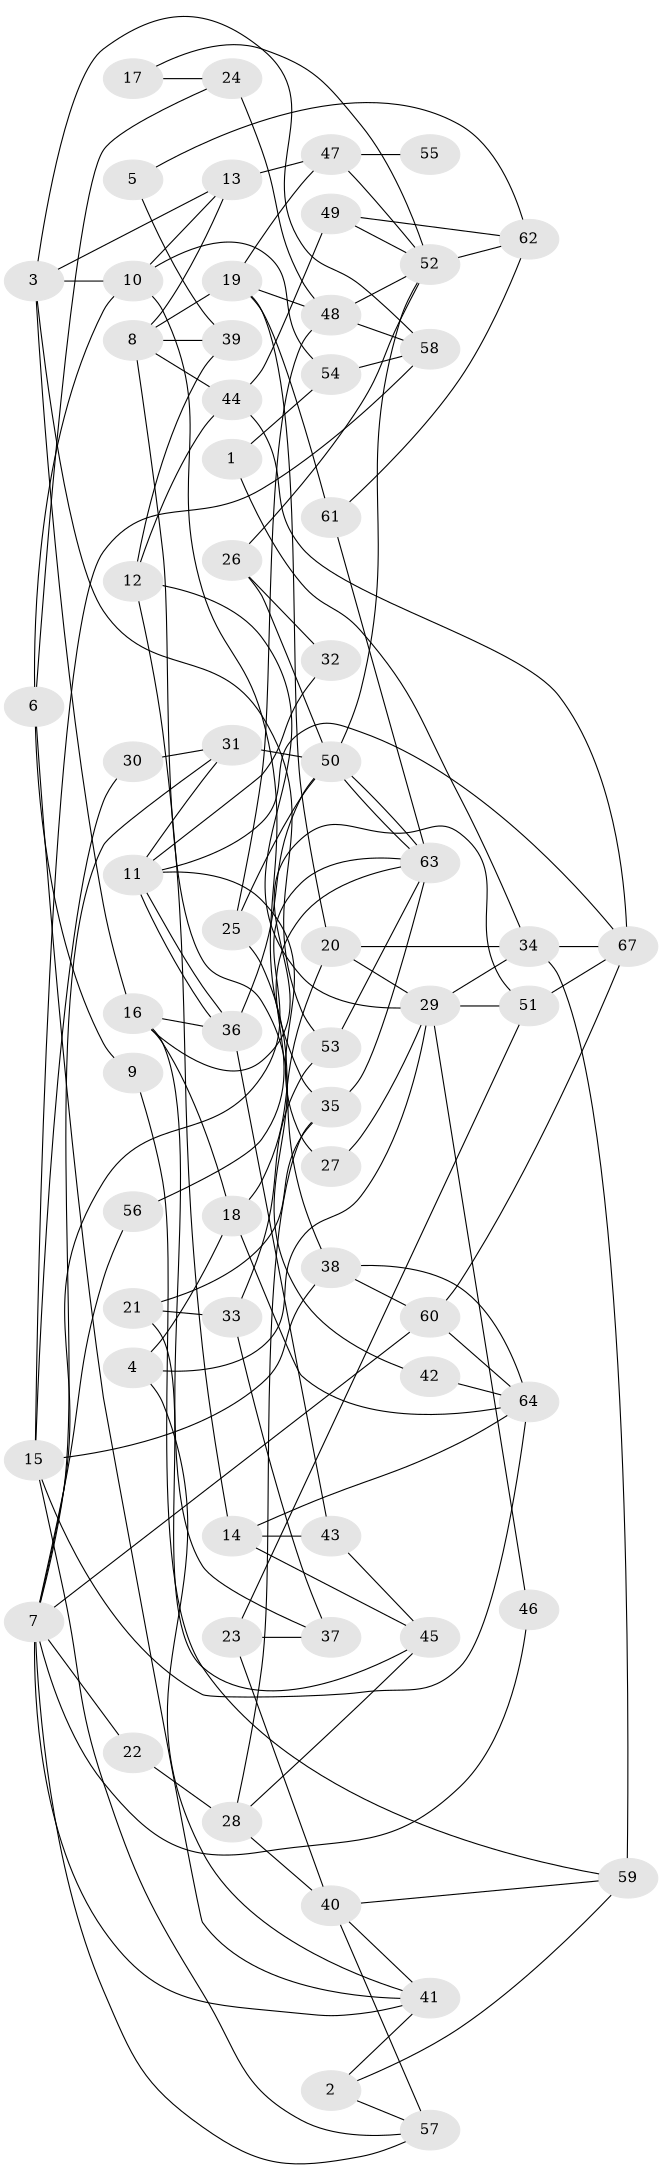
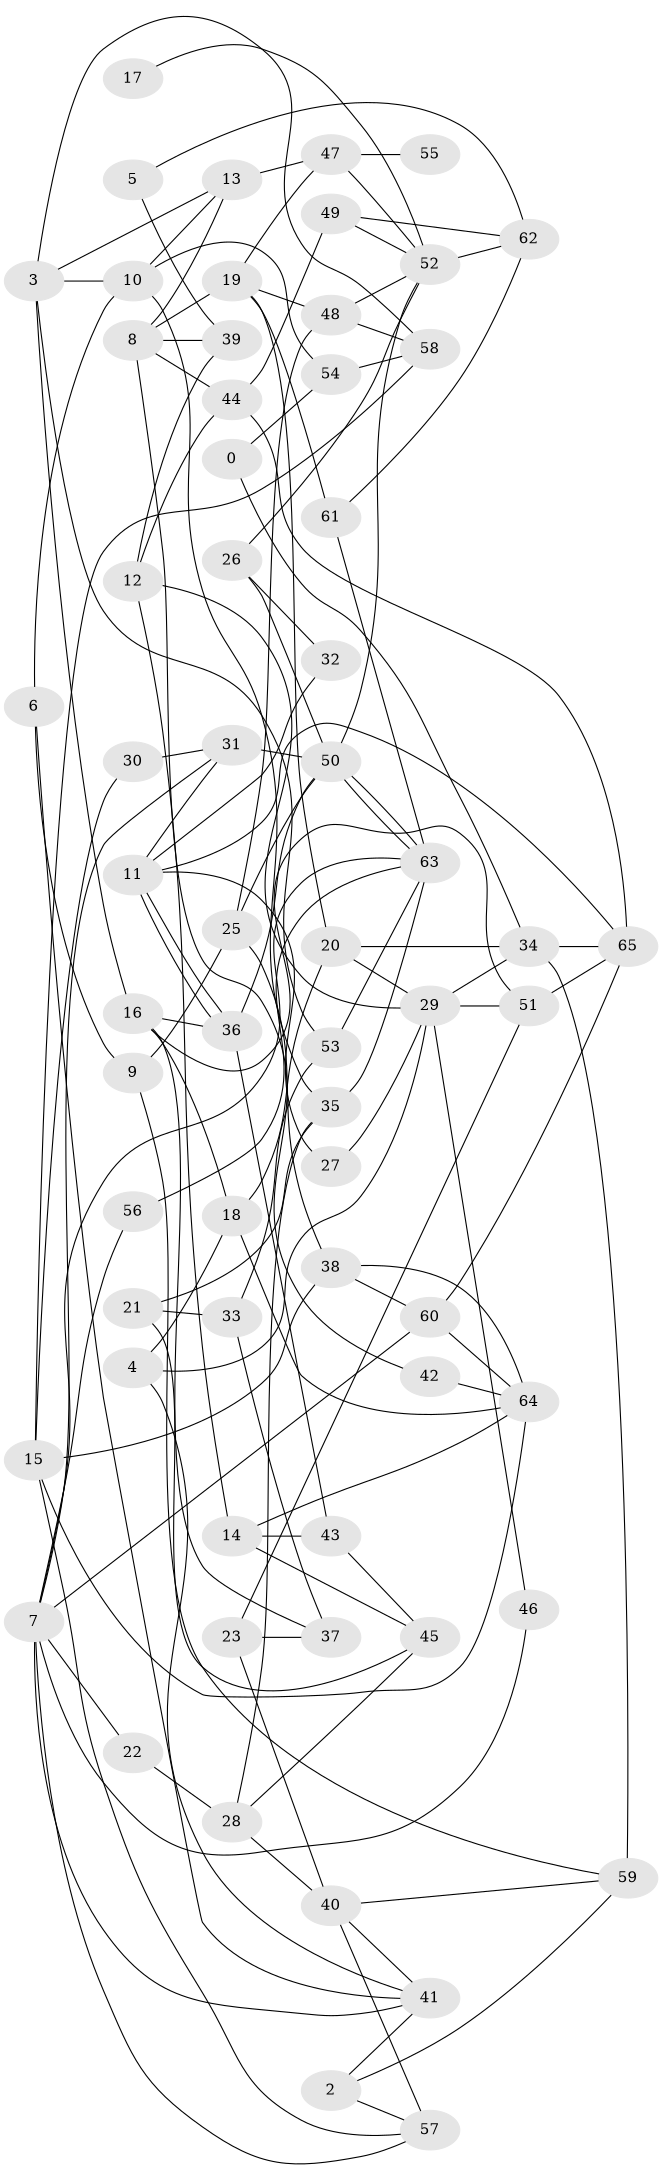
node "24": removed
node "1": label "1" -> "0"
node "67": label "67" -> "65"
edge "25" -- "9": added
